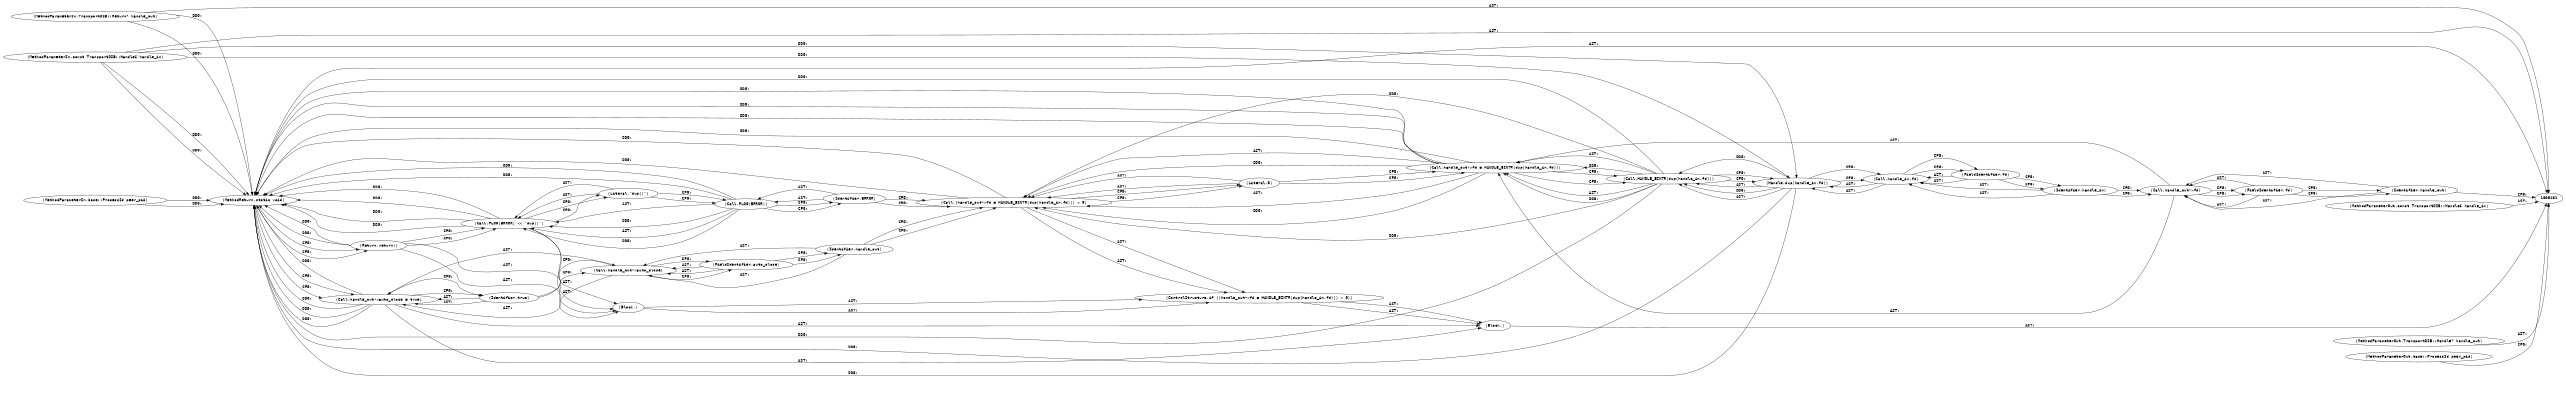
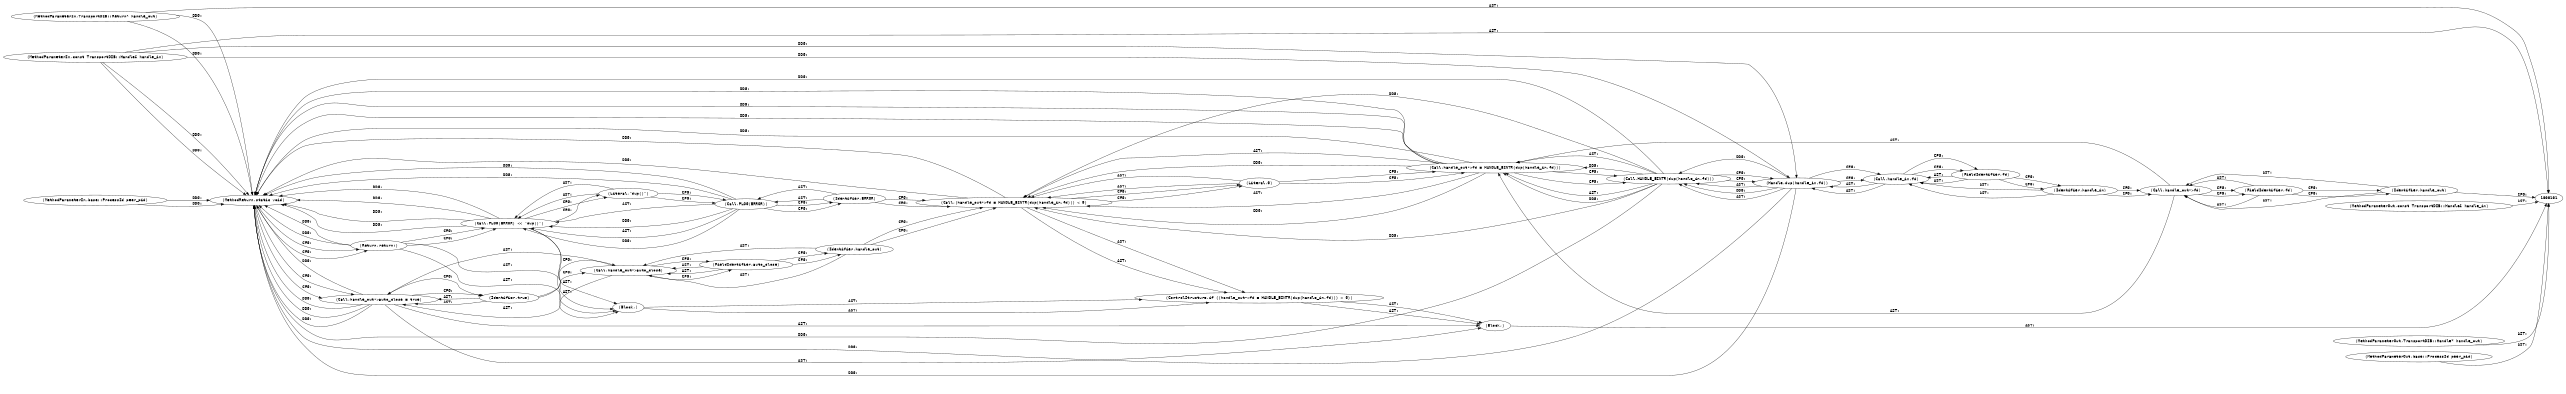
edge "(MethodReturn,static void)" -> "1000101": removed, label "AST:"
edge "(MethodParameterOut,base::ProcessId peer_pid)" -> "1000101": label "CFG: " -> "AST: "
